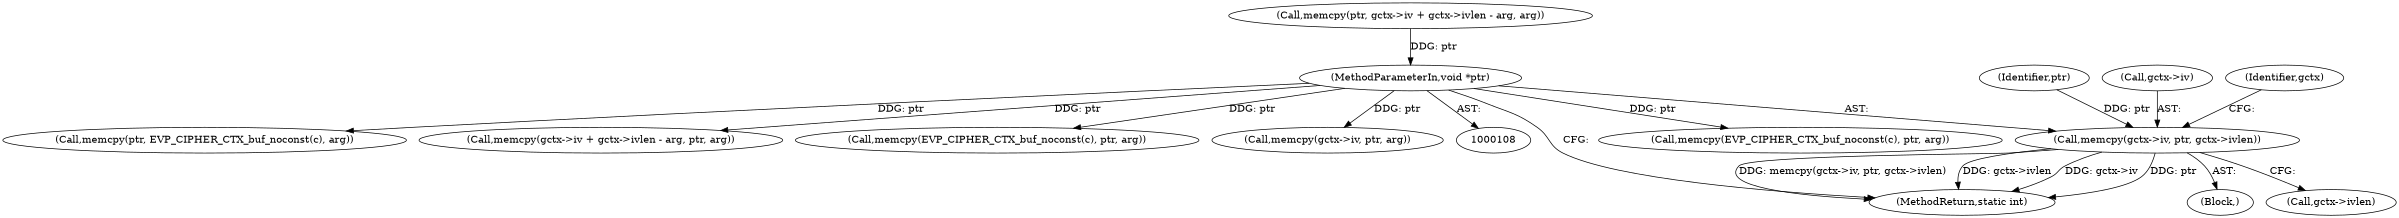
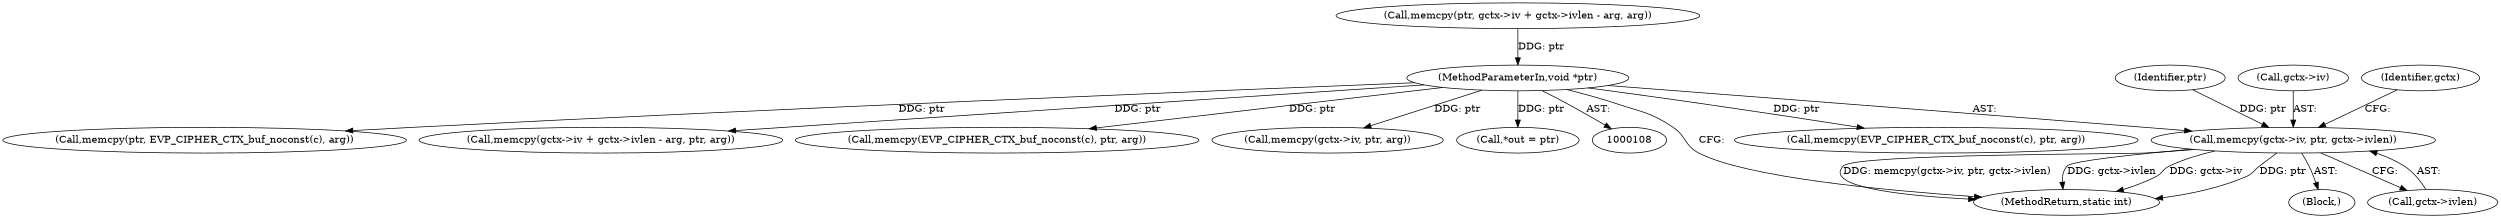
node "(Call,*out = ptr)": added
edge "(Call,gctx->ivlen)" -> "(Call,memcpy(gctx->iv, ptr, gctx->ivlen))": added, label "AST:"
